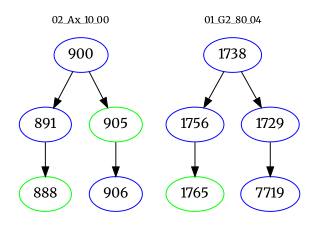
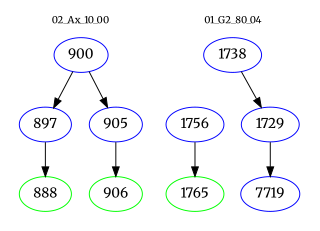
edge "1738" -> "1756": removed
node "891": label "891" -> "897"
node "905": color green -> blue
node "906": color blue -> green
